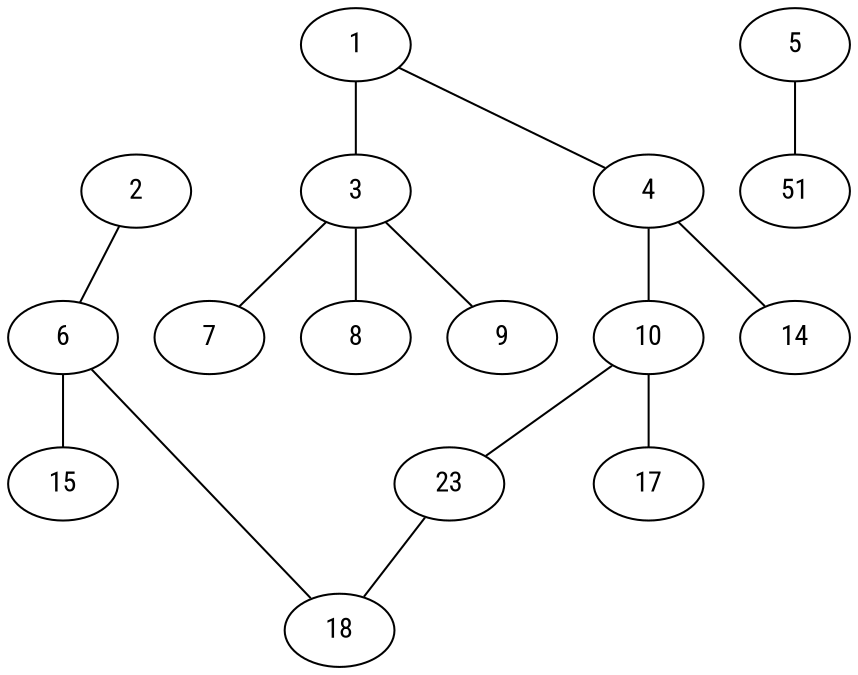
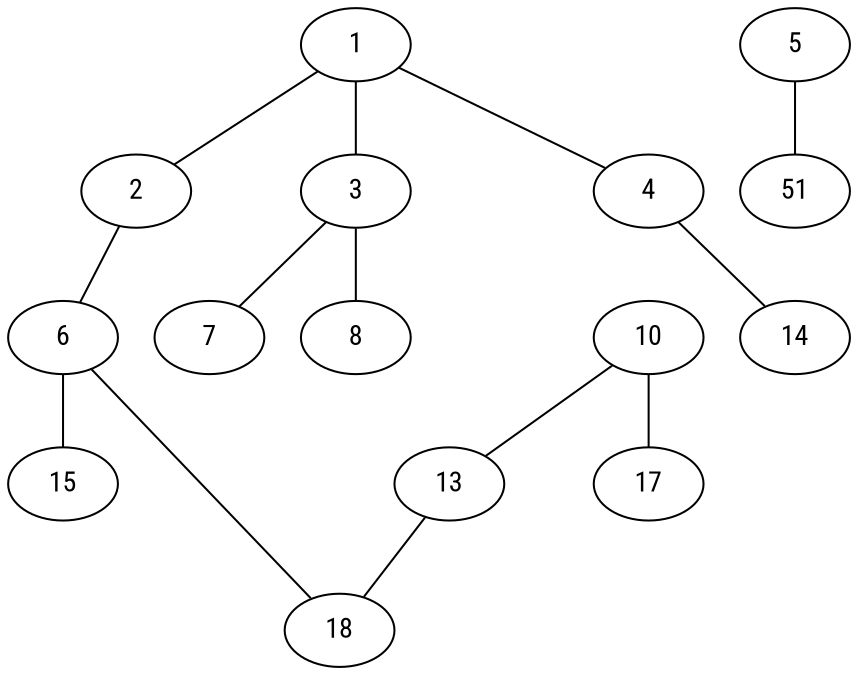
edge "1" -- "2": added
edge "4" -- "10": removed
node "9": removed
node "23": label "23" -> "13"
